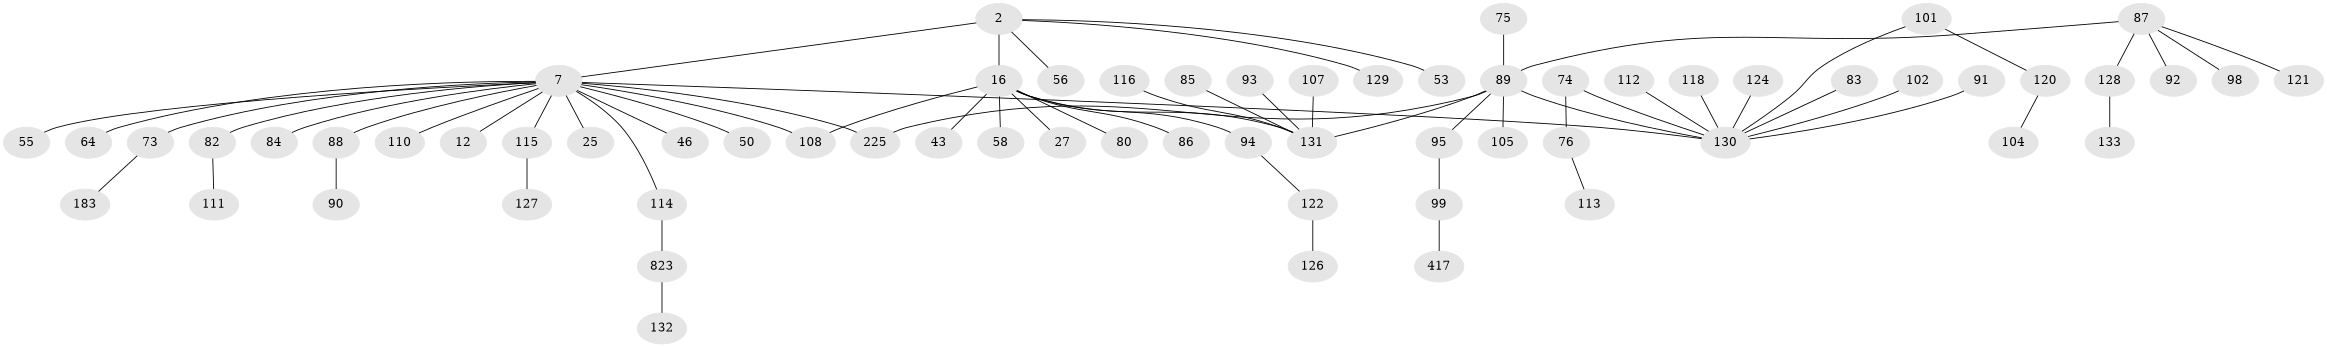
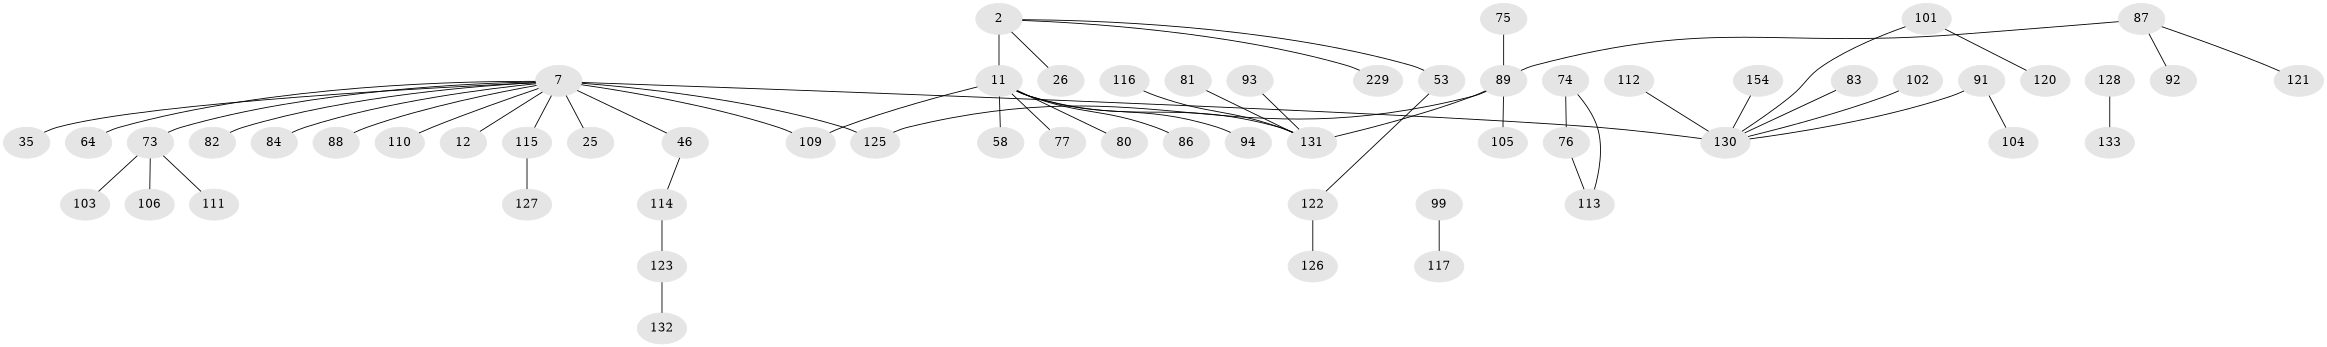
edge "2" -- "7": removed
edge "87" -- "128": removed
node "16": label "16" -> "11"
node "56": label "56" -> "26"
node "85": label "85" -> "81"
node "107": removed
node "129": label "129" -> "229"
node "118": removed
node "124": label "124" -> "154"
node "98": removed
edge "120" -- "104": now "91" -- "104"
edge "74" -- "130": now "74" -- "113"
edge "89" -- "130": removed
edge "7" -- "114": now "46" -- "114"
node "55": label "55" -> "35"
node "50": removed
node "108": label "108" -> "109"
node "225": label "225" -> "125"
node "43": removed
node "27": label "27" -> "77"
node "95": removed
edge "82" -- "111": now "73" -- "111"
edge "94" -- "122": now "53" -- "122"
node "183": label "183" -> "103"
node "106": added
node "90": removed
node "823": label "823" -> "123"
node "417": label "417" -> "117"
